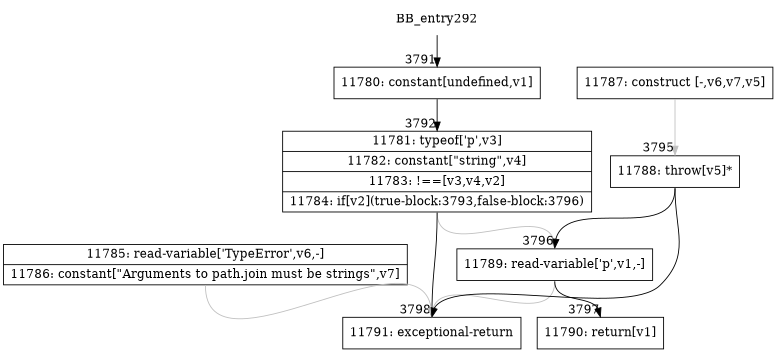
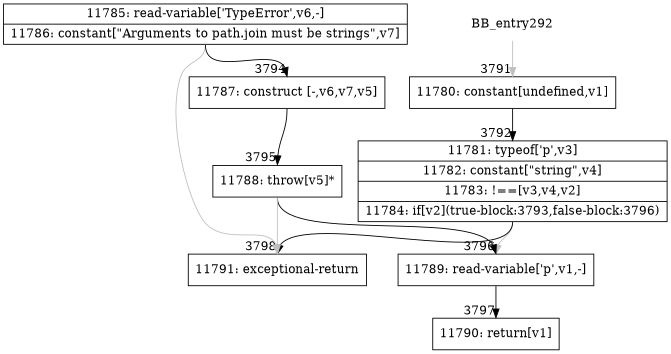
edge "BB_entry292" -> "11780: constant[undefined,v1]": color black -> gray
edge "11785: read-variable['TypeError',v6,-]" -> "11787: construct [-,v6,v7,v5]": added
edge "11787: construct [-,v6,v7,v5]" -> "11788: throw[v5]*": color gray -> black
edge "11788: throw[v5]*" -> "11791: exceptional-return": color black -> gray
edge "11789: read-variable['p',v1,-]" -> "11791: exceptional-return": removed
